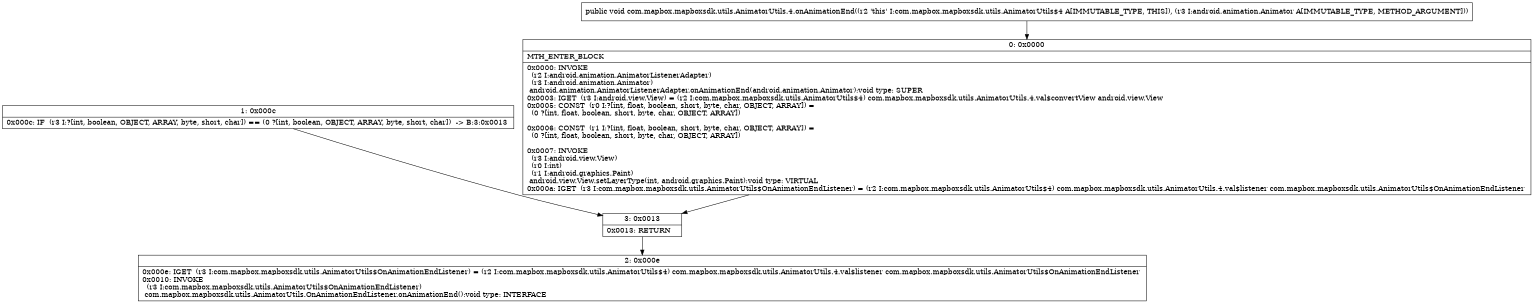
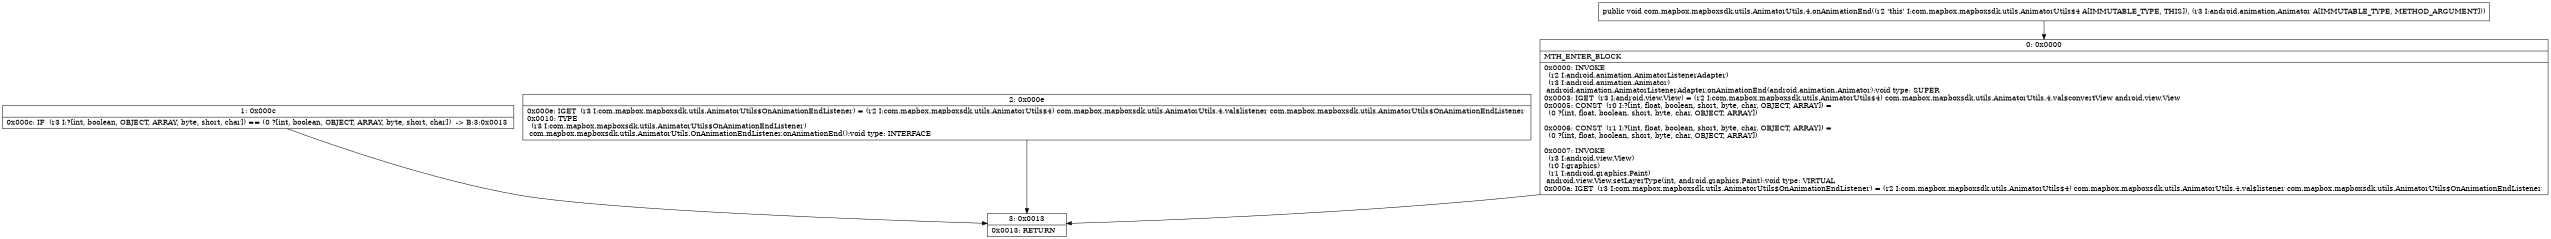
node "0: 0x0000": text "(r0 I:int)" -> "(r0 I:graphics)"
edge "3: 0x0013" -> "2: 0x000e": reversed
node "2: 0x000e": text "0x0010: INVOKE" -> "0x0010: TYPE"
